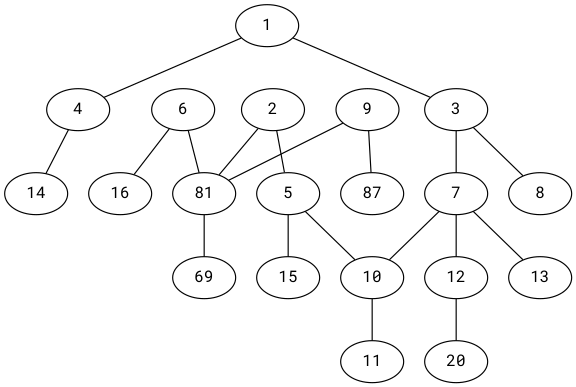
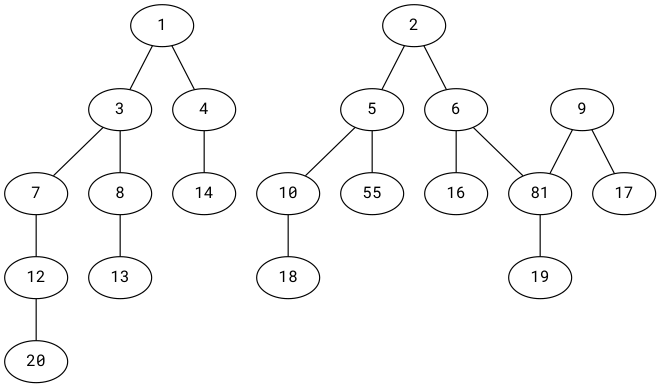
edge "2" -- "81": now "2" -- "6"
node "87": label "87" -> "17"
edge "7" -- "10": removed
edge "7" -- "13": now "8" -- "13"
node "69": label "69" -> "19"
node "15": label "15" -> "55"
node "11": label "11" -> "18"
